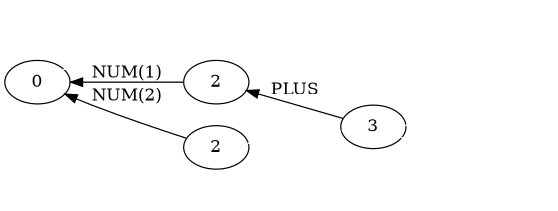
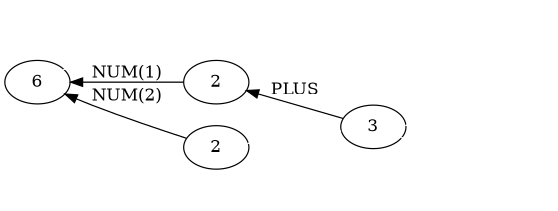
node "0": label "0" -> "6"
